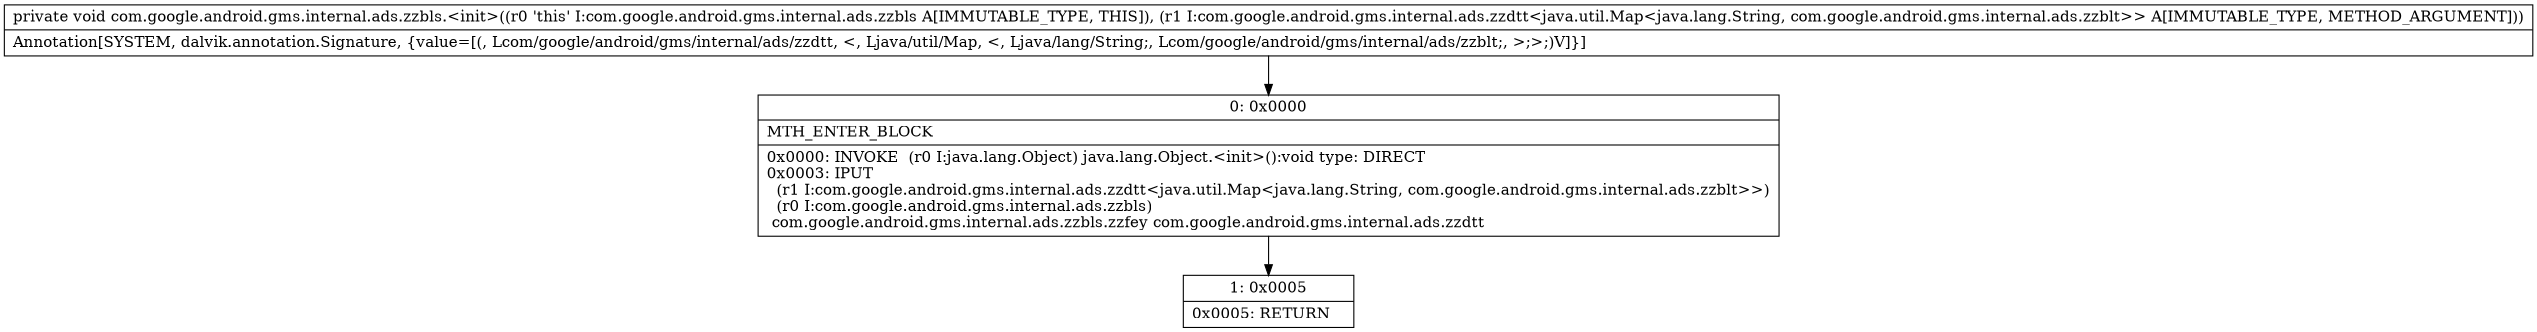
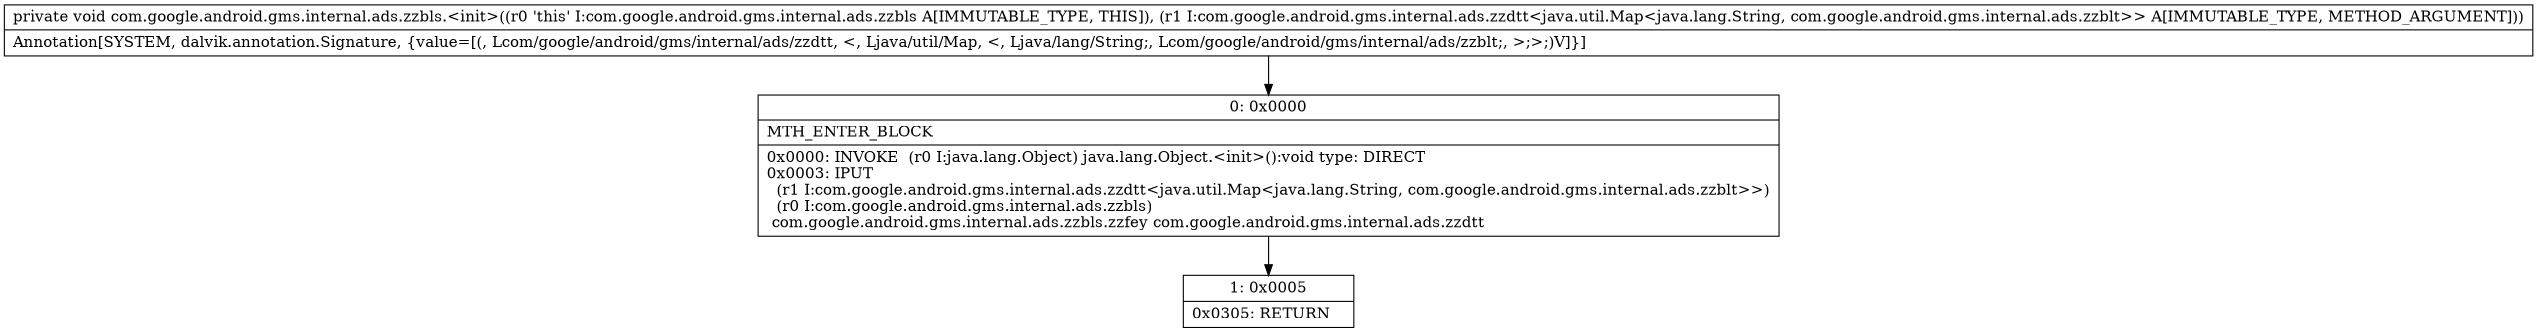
node "1: 0x0005": text "0x0005: RETURN" -> "0x0305: RETURN"
